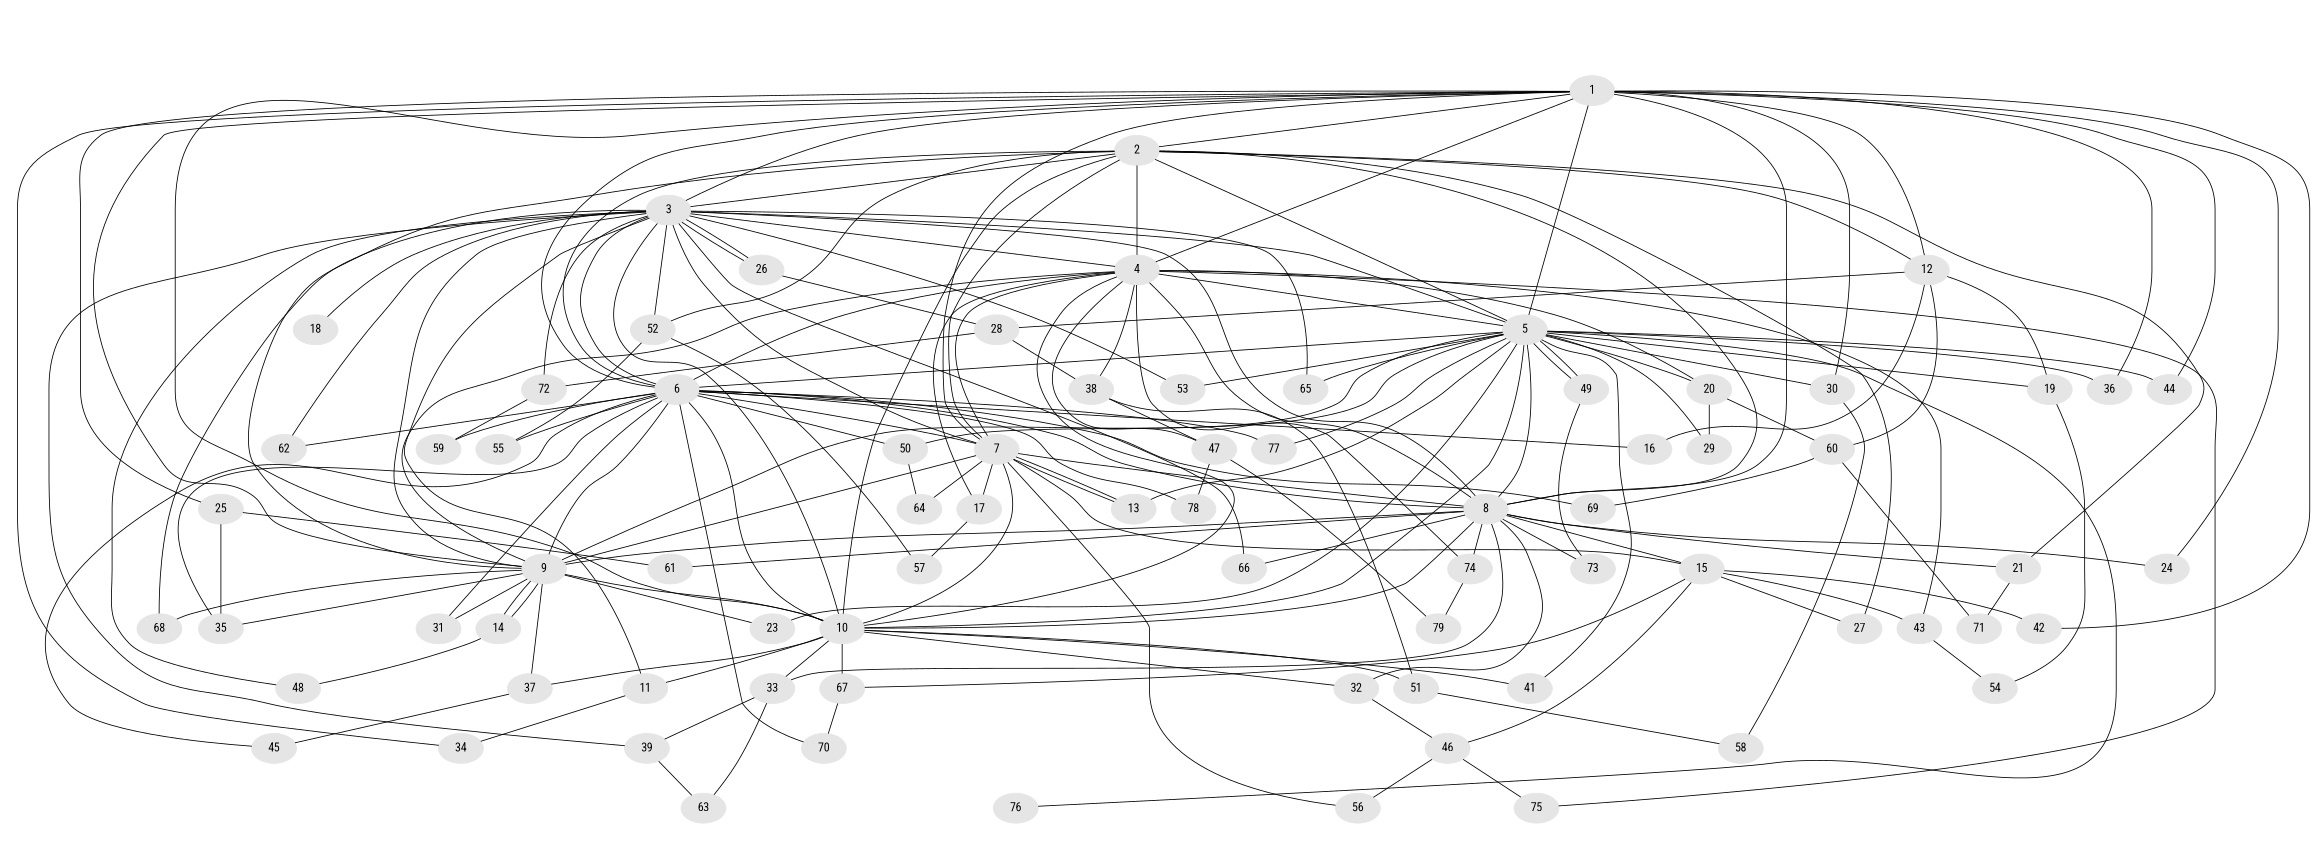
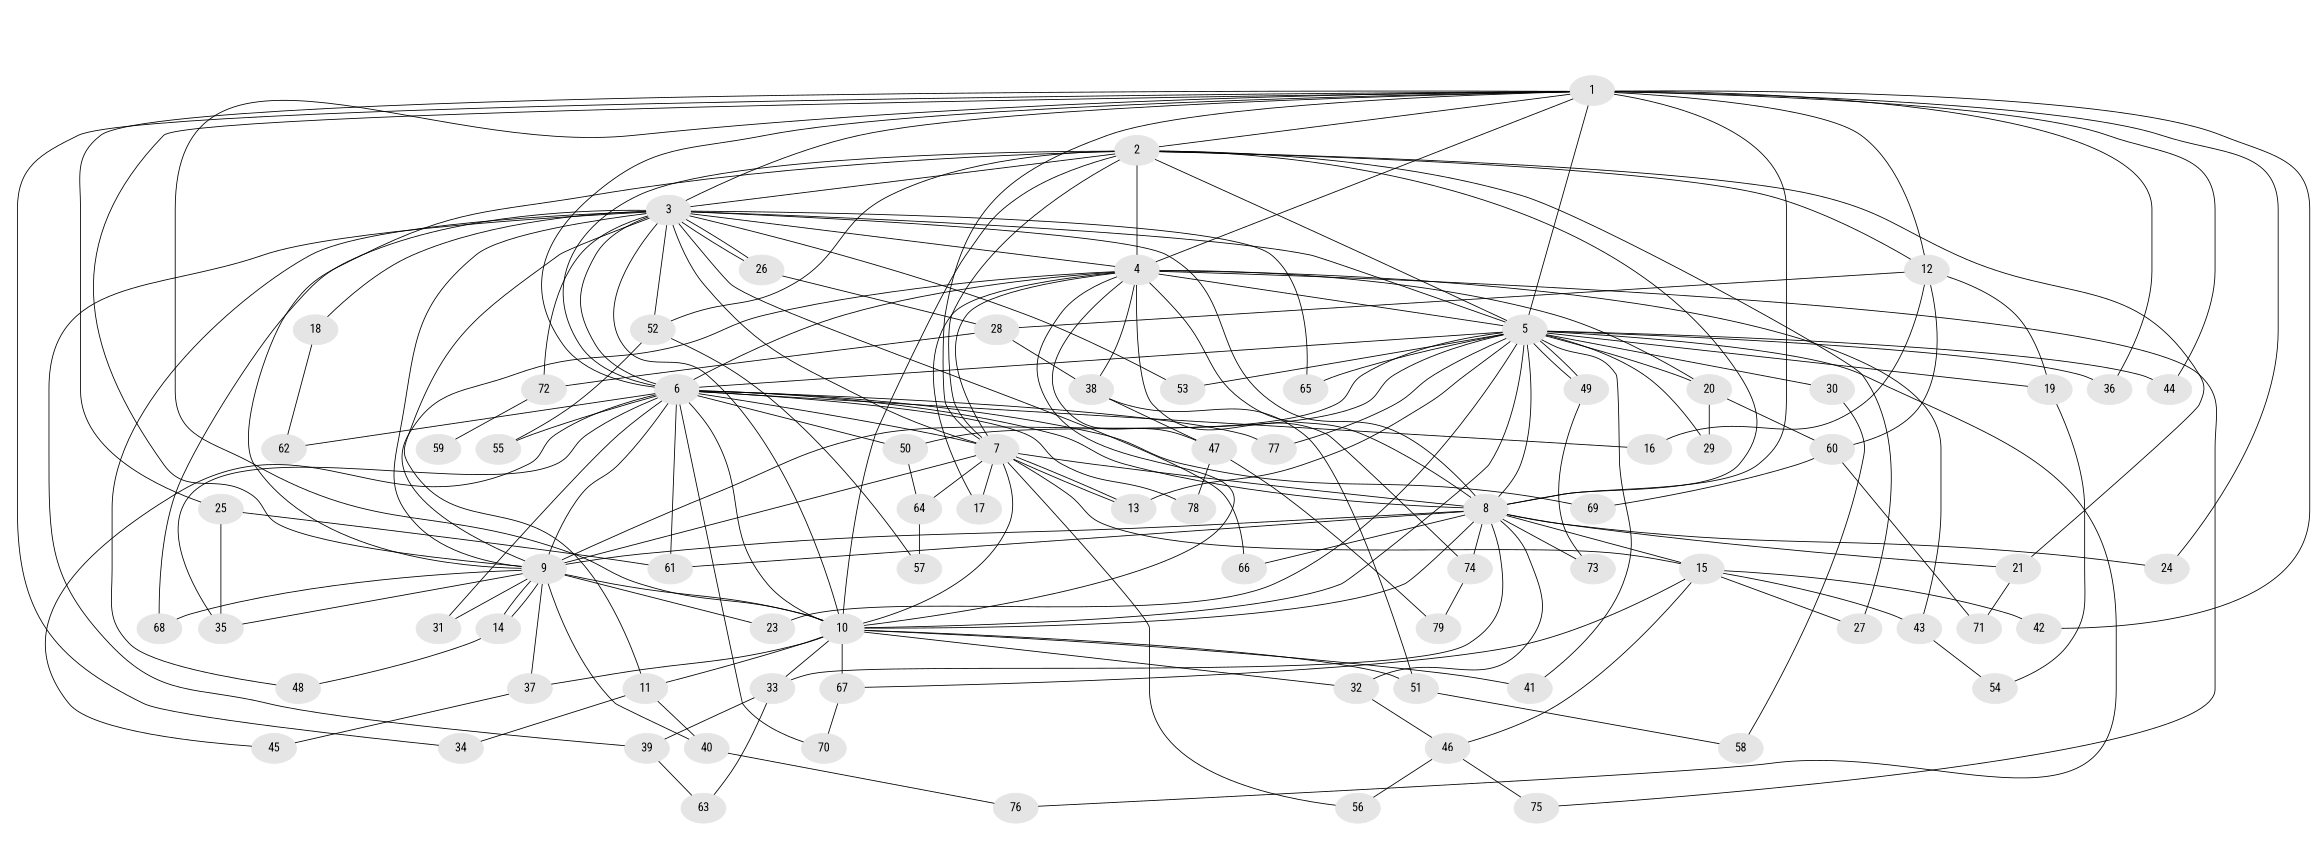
edge "1" -- "30": removed
edge "3" -- "62": now "18" -- "62"
edge "6" -- "59": now "6" -- "61"
edge "17" -- "57": now "64" -- "57"
node "40": added
